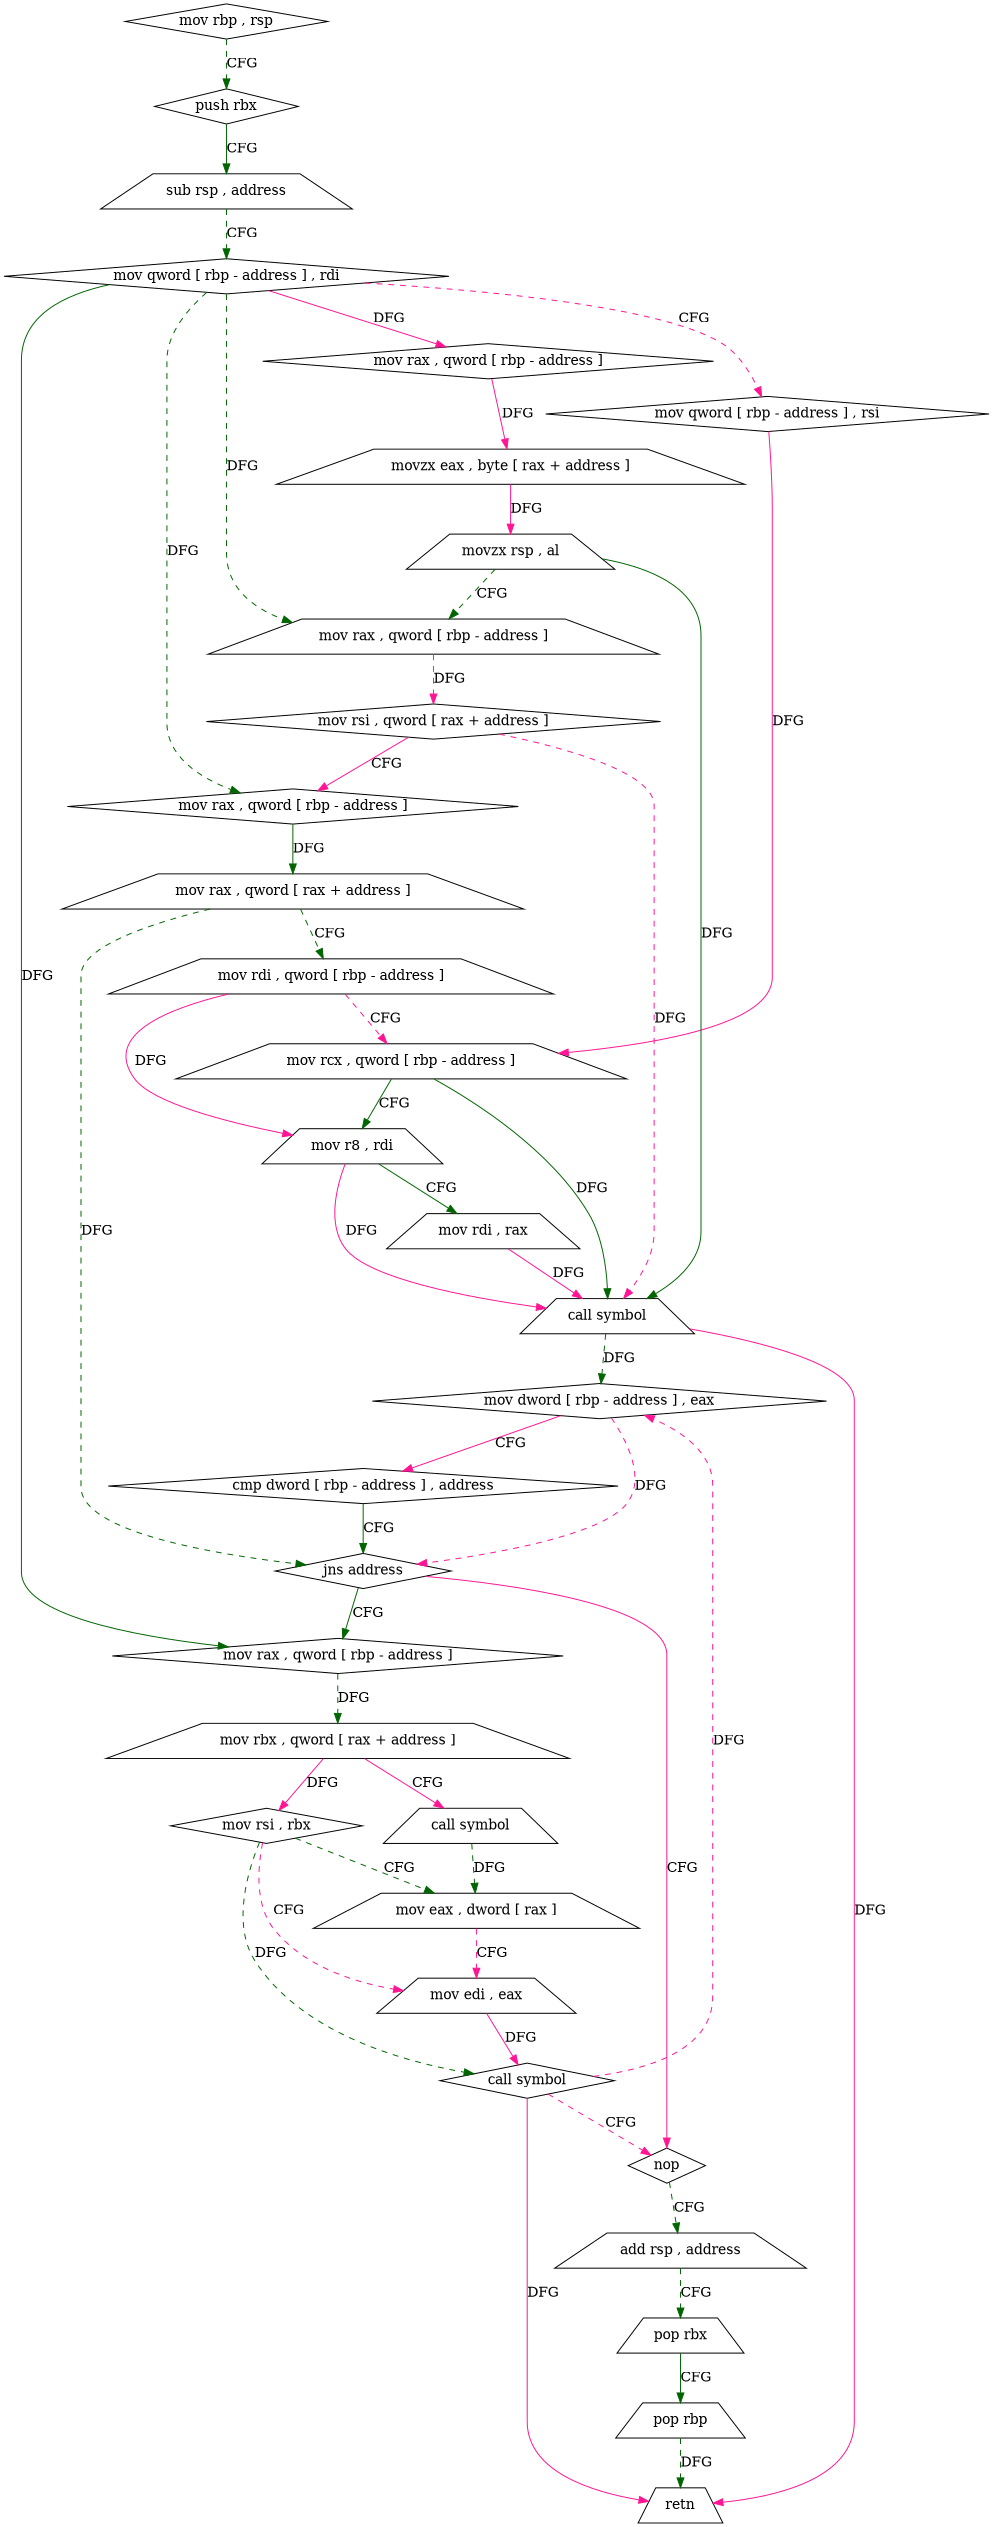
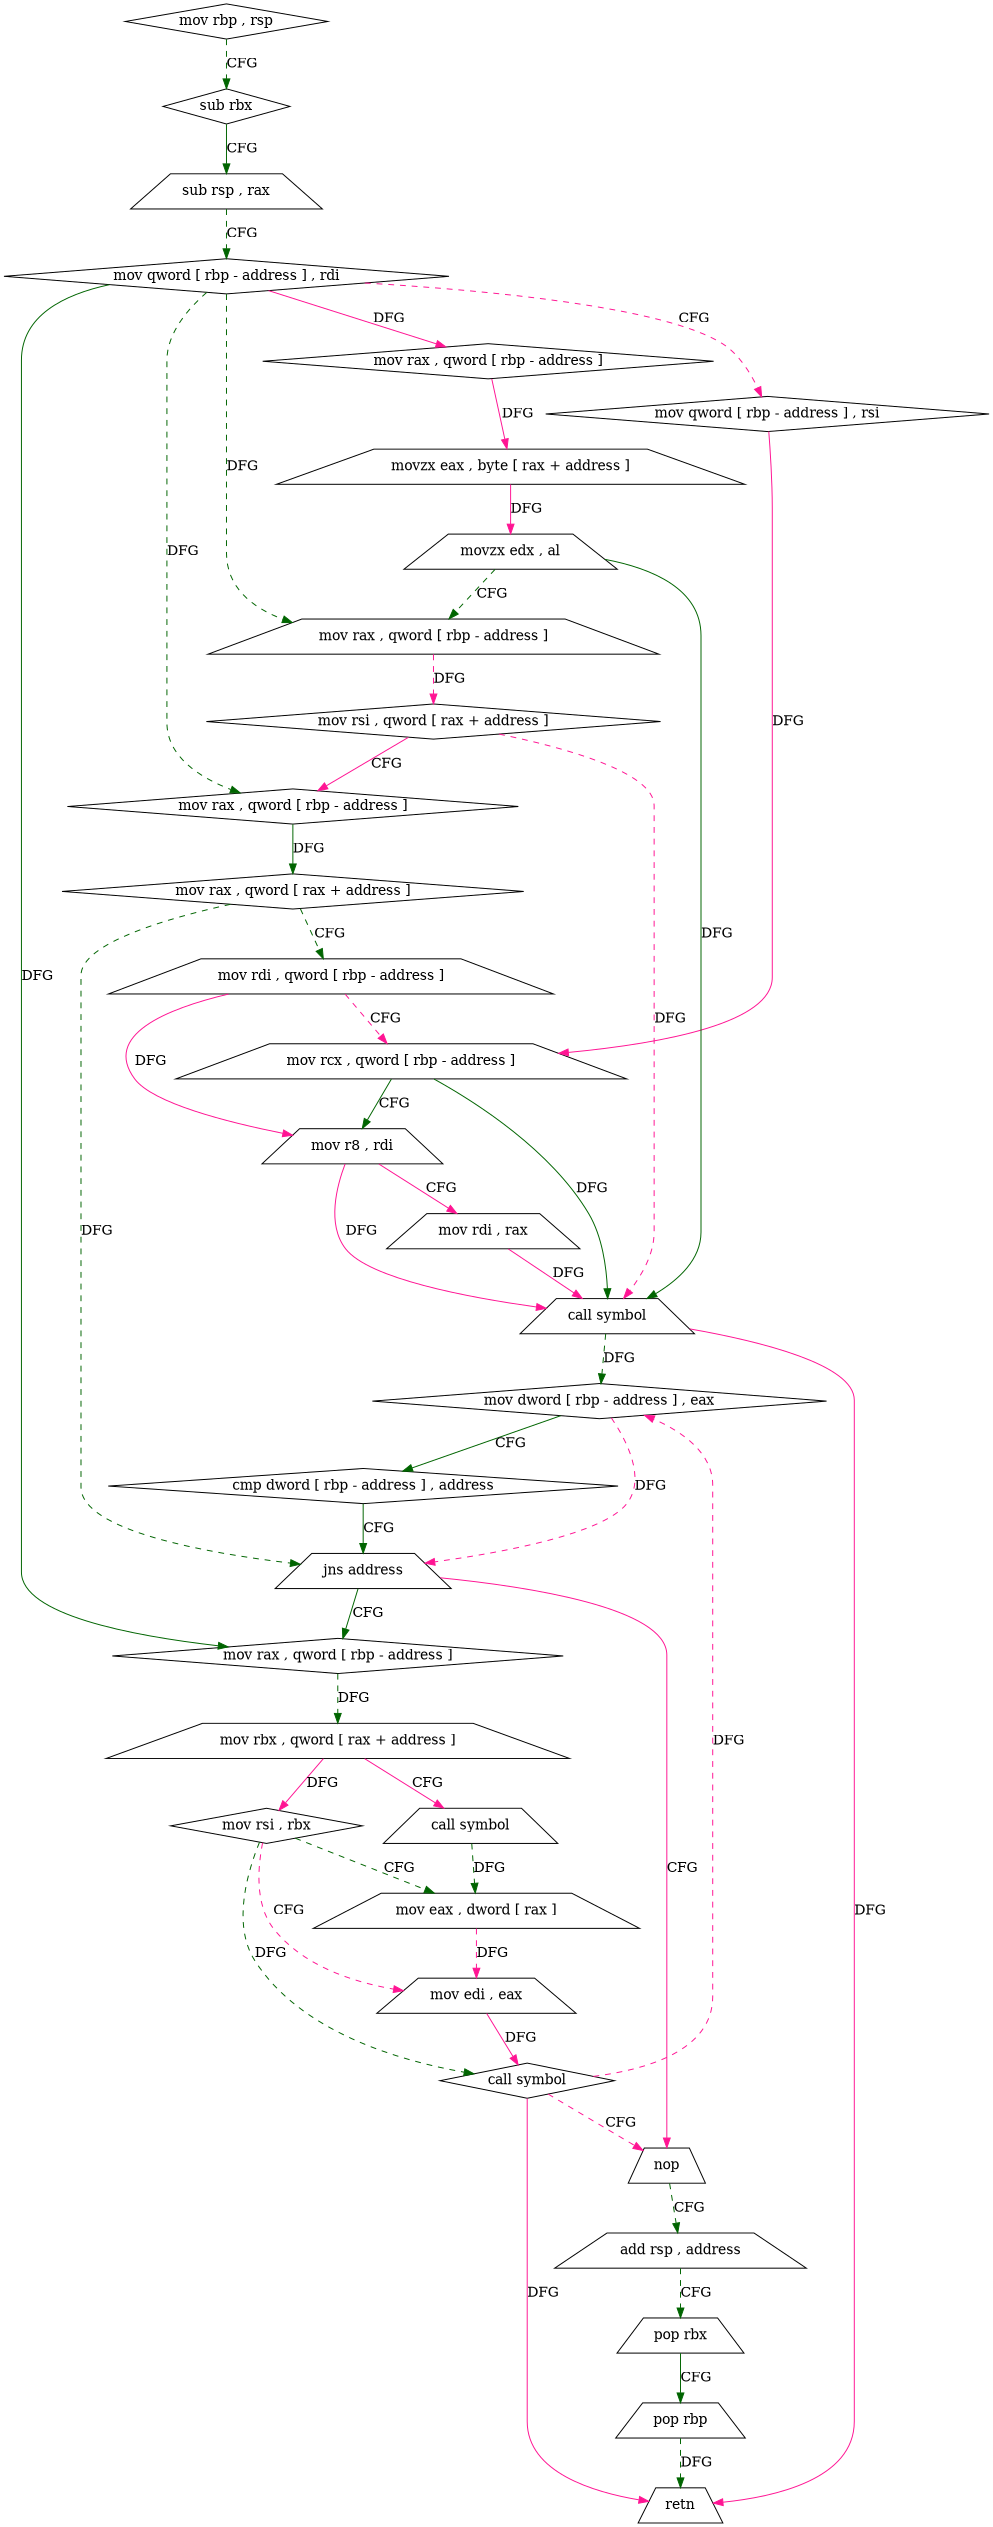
node "push rbx": label "push rbx" -> "sub rbx"
node "sub rsp , address": label "sub rsp , address" -> "sub rsp , rax"
node "movzx rsp , al": label "movzx rsp , al" -> "movzx edx , al"
node "mov rax , qword [ rax + address ]": shape trapezium -> diamond
edge "mov r8 , rdi" -> "mov rdi , rax": color darkgreen -> deeppink
edge "mov dword [ rbp - address ] , eax" -> "cmp dword [ rbp - address ] , address": color deeppink -> darkgreen
node "jns address": shape diamond -> trapezium
edge "mov eax , dword [ rax ]" -> "mov edi , eax": label "CFG" -> "DFG"
node "nop": shape diamond -> trapezium
